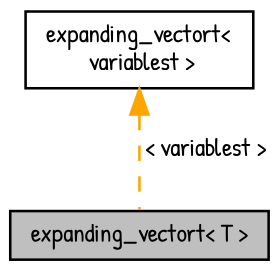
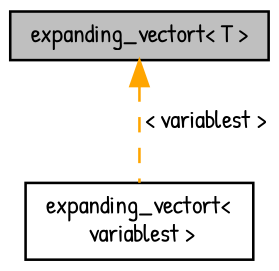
edge "expanding_vectort< T >" -> "expanding_vectort< variablest >": reversed
